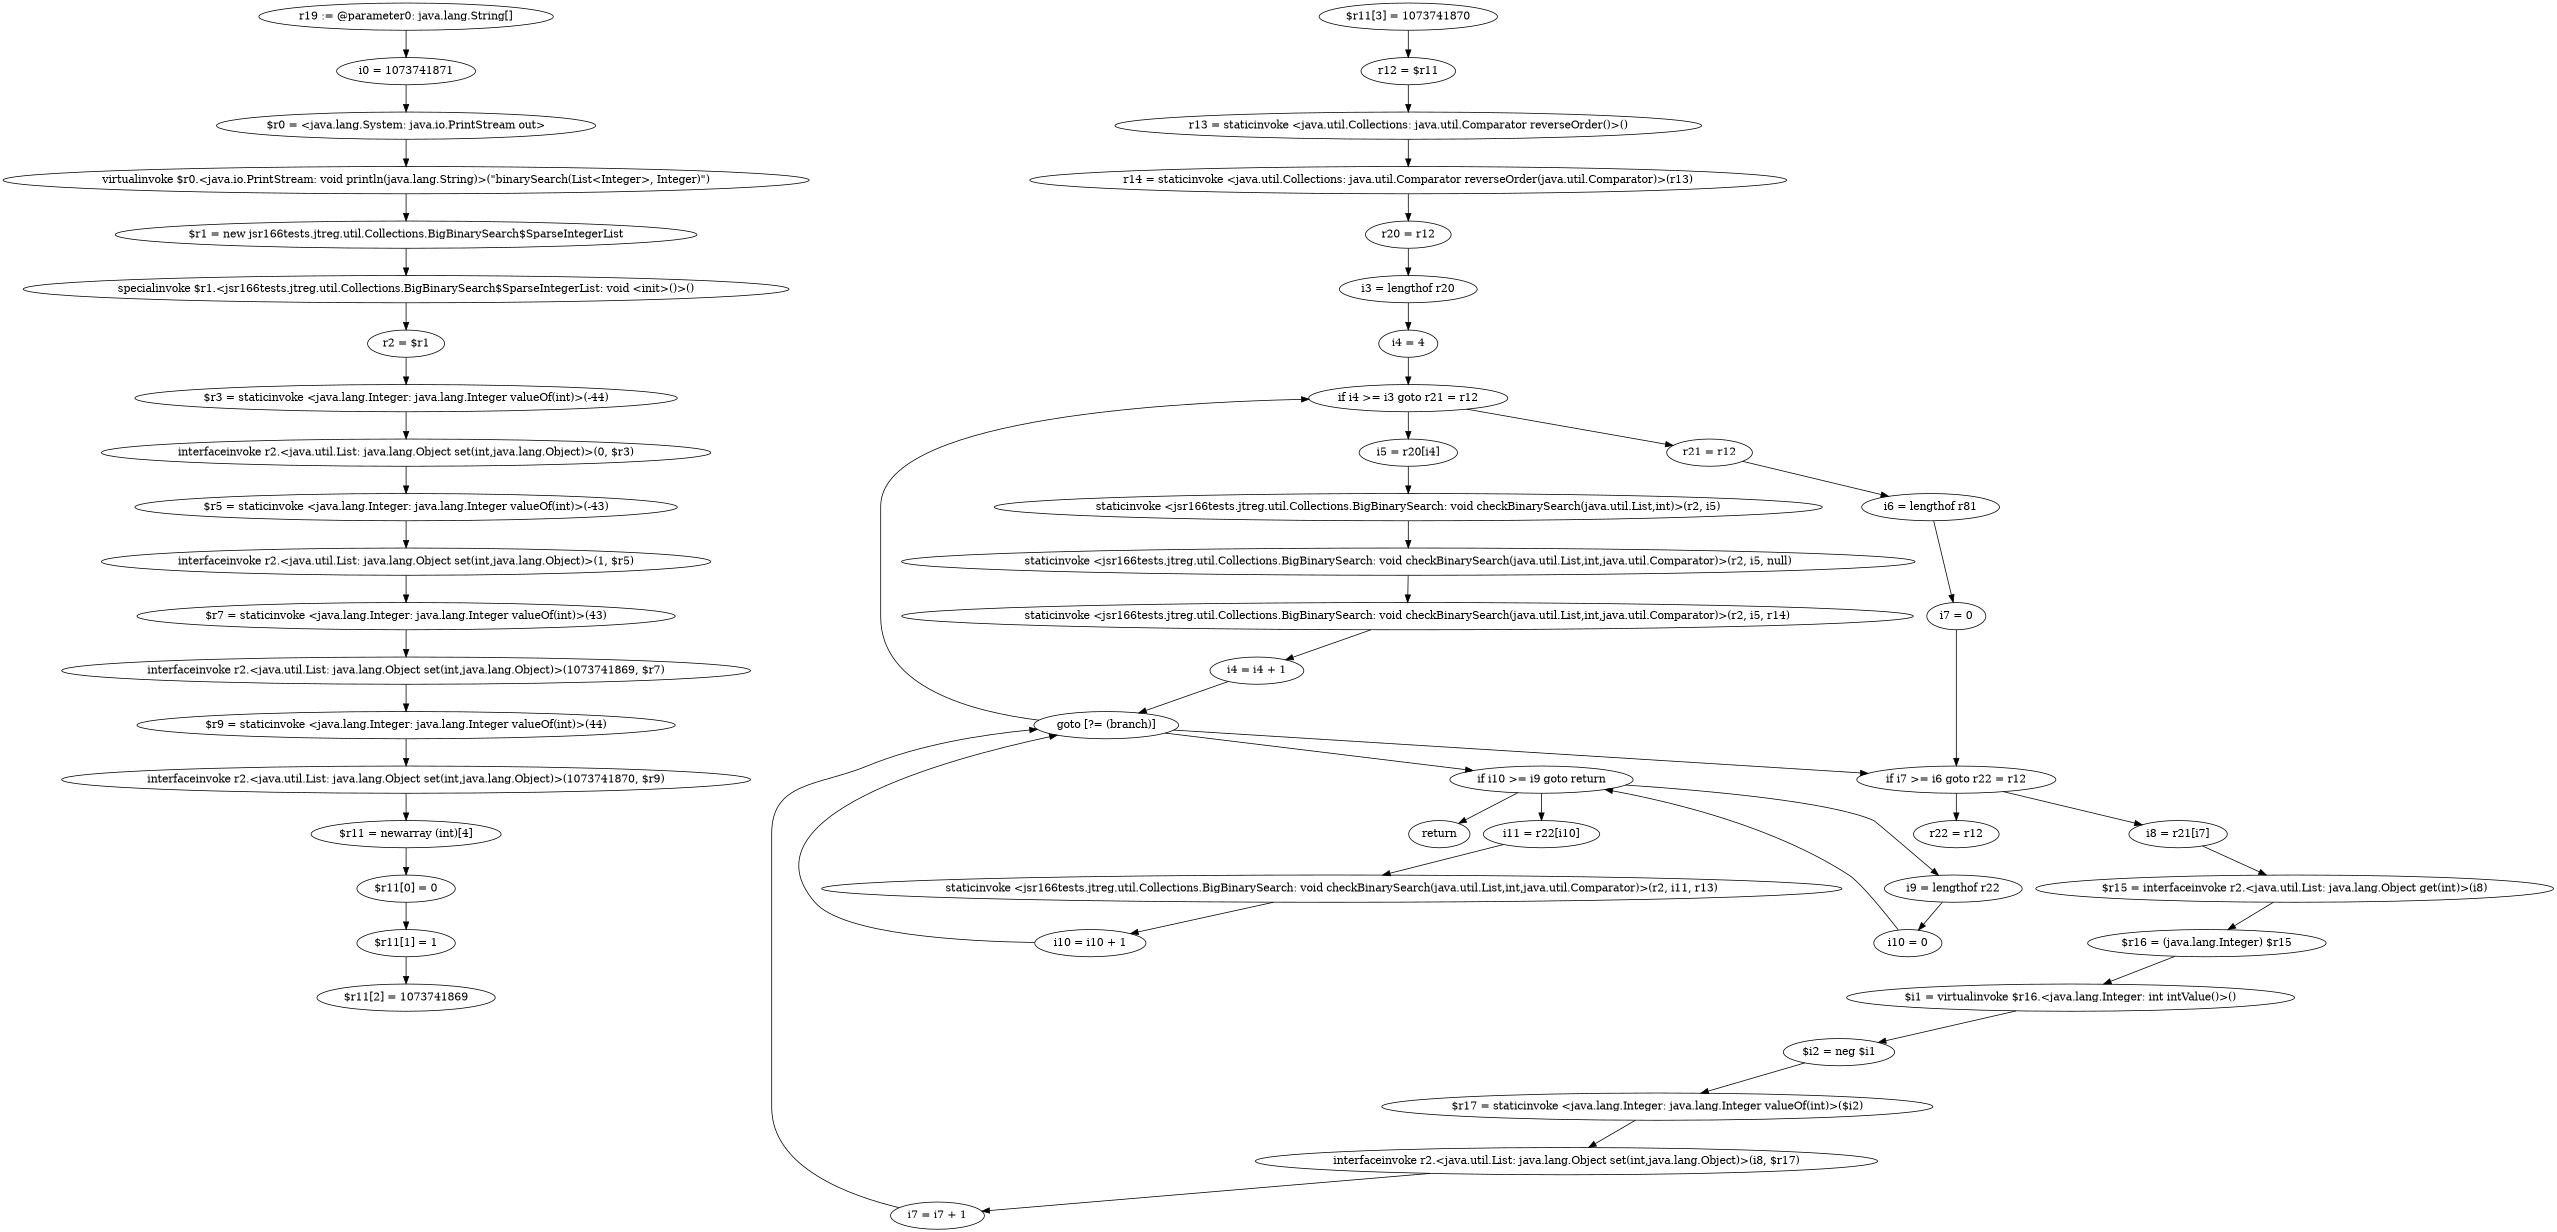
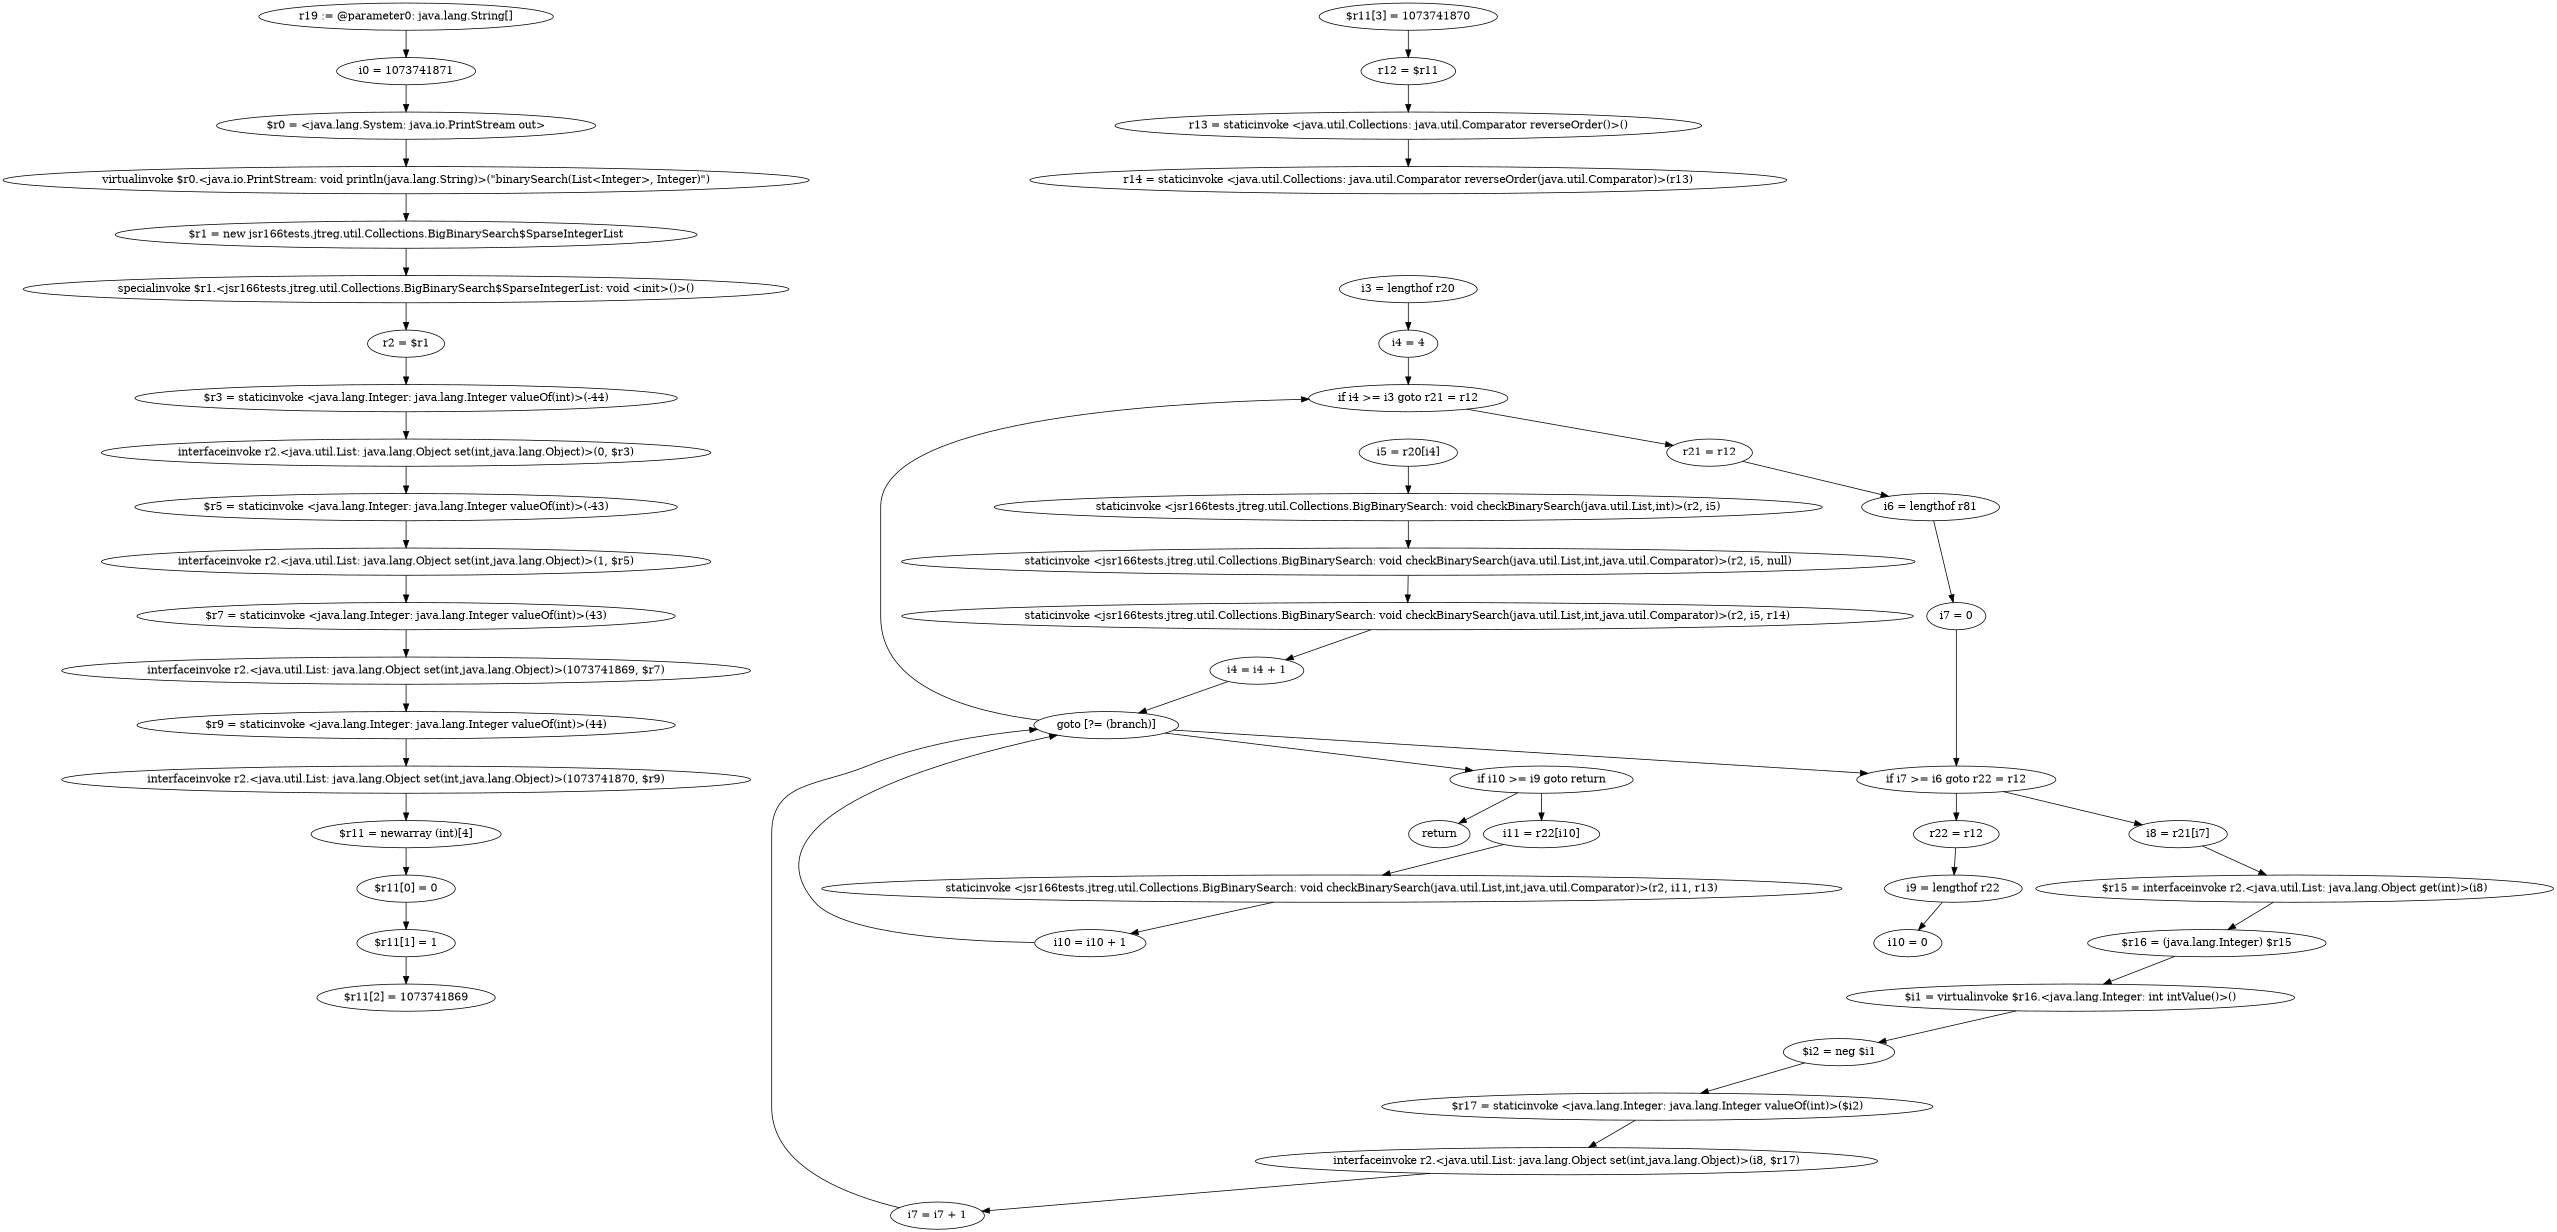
node "r20 = r12": removed
edge "if i4 >= i3 goto r21 = r12" -> "i5 = r20[i4]": removed
edge "if i10 >= i9 goto return" -> "i9 = lengthof r22": now "r22 = r12" -> "i9 = lengthof r22"
edge "i10 = 0" -> "if i10 >= i9 goto return": removed
